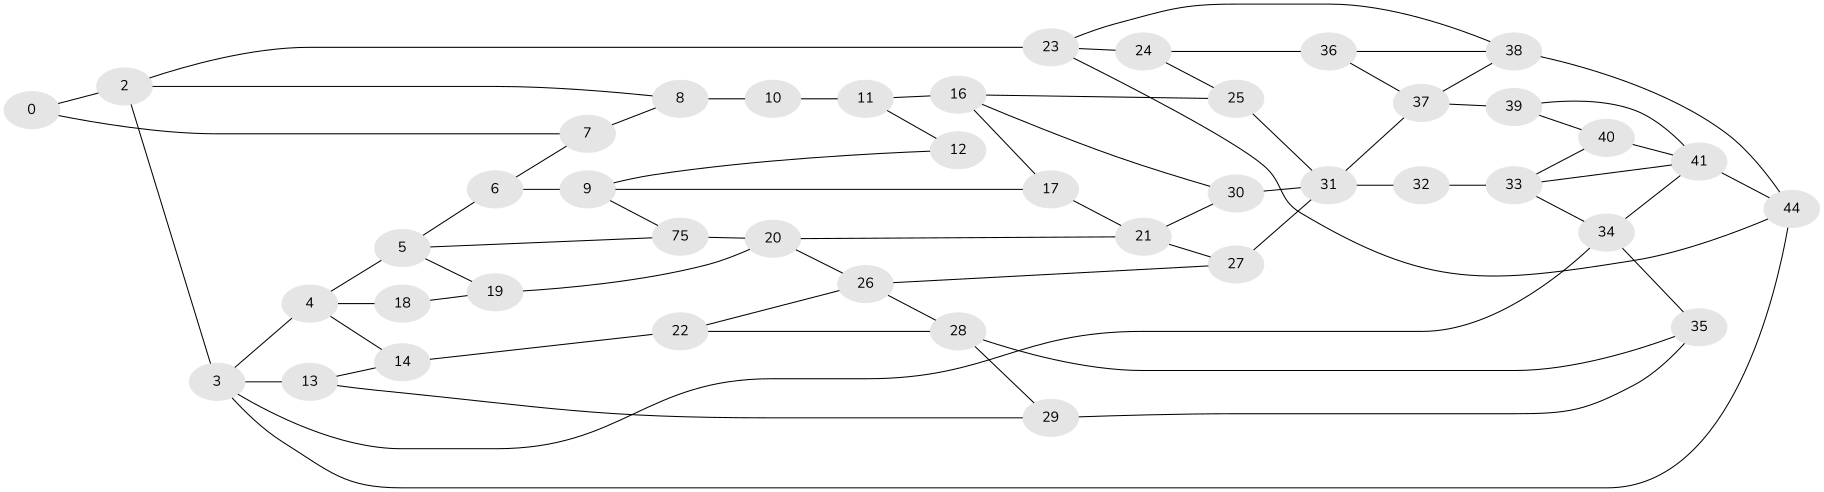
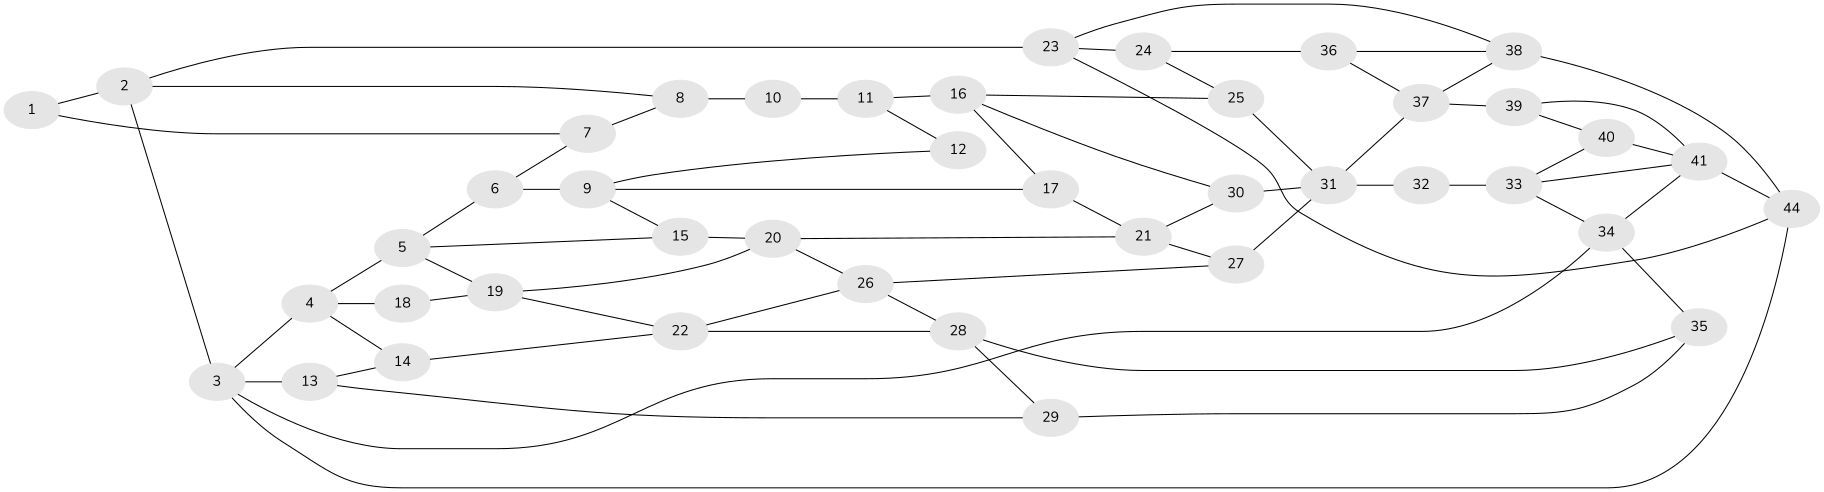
node "0": label "0" -> "1"
node "75": label "75" -> "15"
edge "19" -- "22": added
